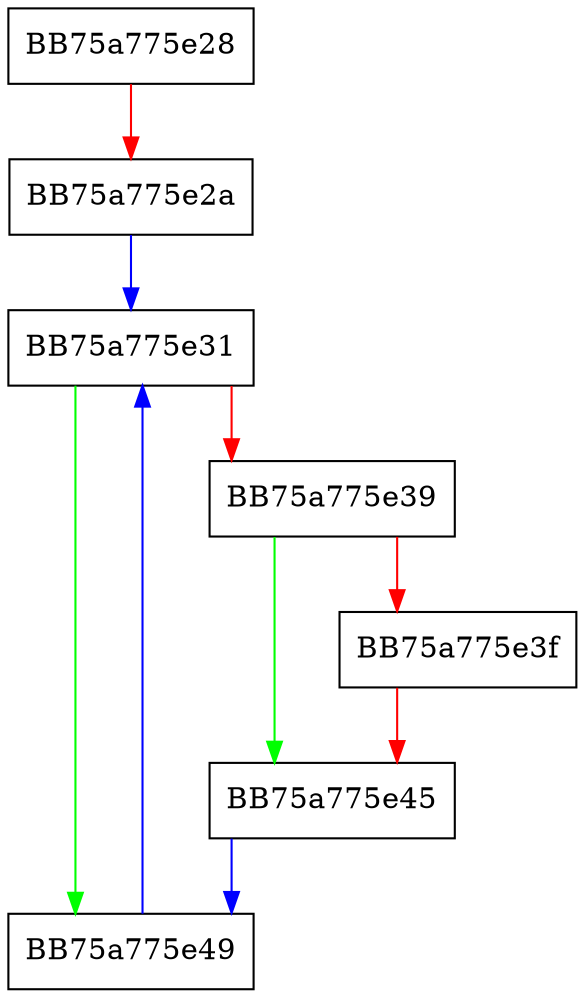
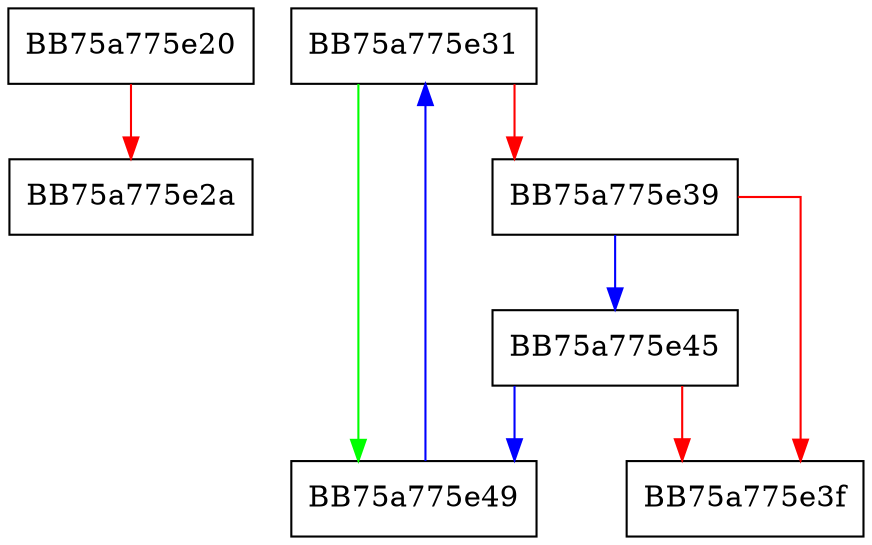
node "BB75a775e28": label "BB75a775e28" -> "BB75a775e20"
edge "BB75a775e2a" -> "BB75a775e31": removed
edge "BB75a775e39" -> "BB75a775e45": color green -> blue
edge "BB75a775e3f" -> "BB75a775e45": reversed
